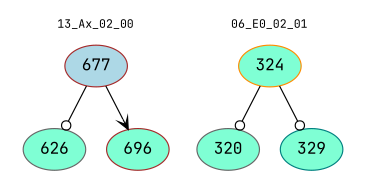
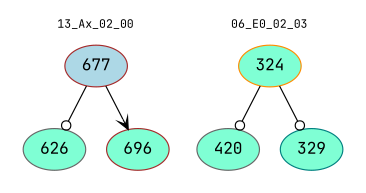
cluster "06_E0_02_01": label "06_E0_02_01" -> "06_E0_02_03"
node "320": label "320" -> "420"
